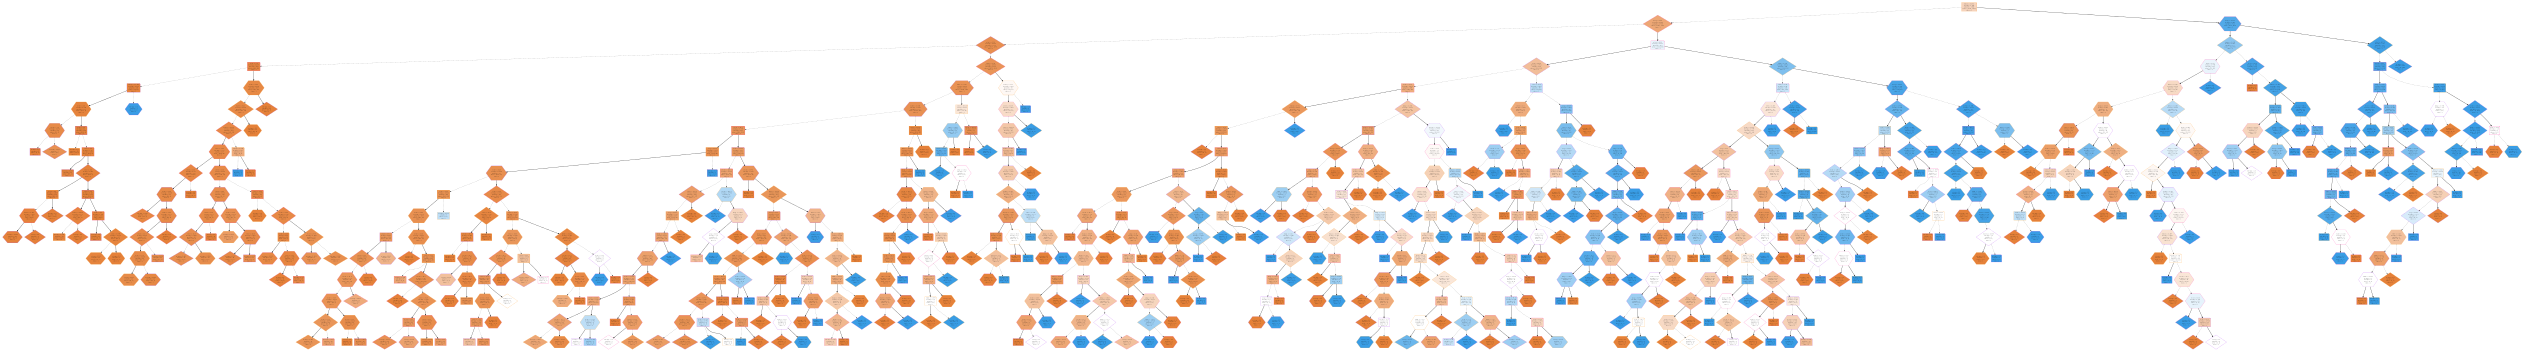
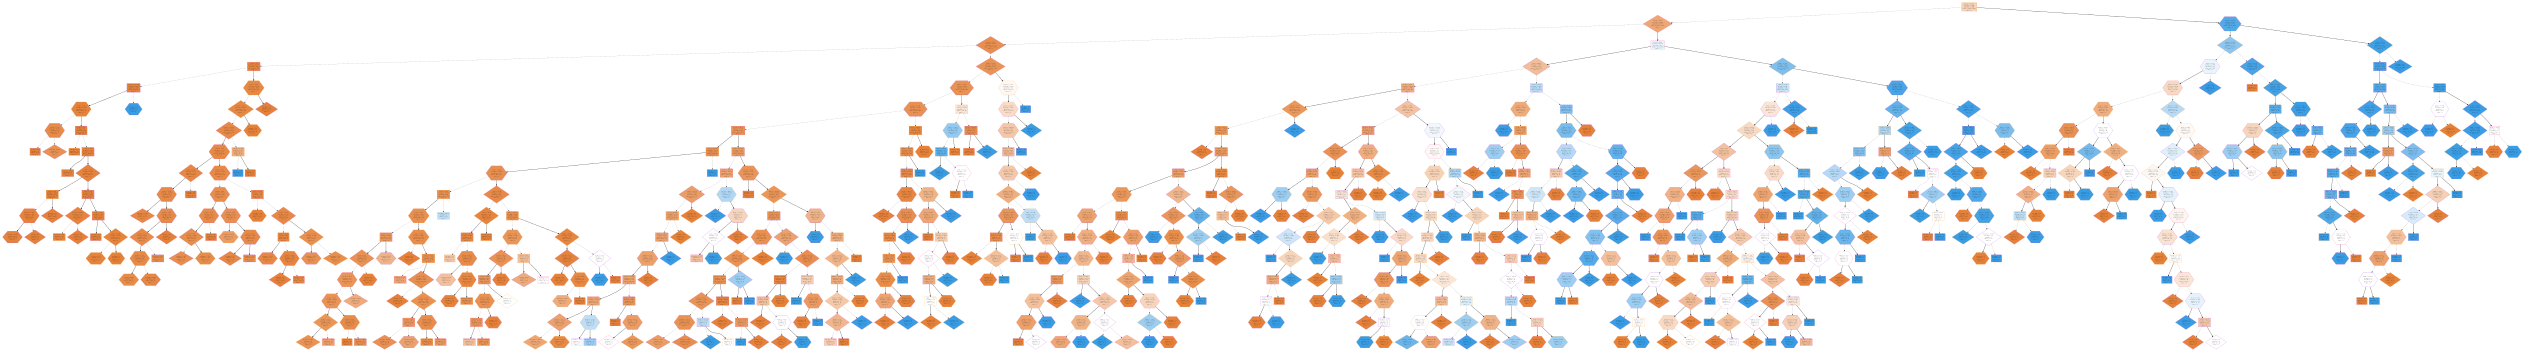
node "entropy = 0.0 samples = 19 value = [0, 19] class = 1": added
node "entropy = 0.0 samples = 19 value = [19, 0] class = 1": fillcolor #e58139 -> #f4c9aa
